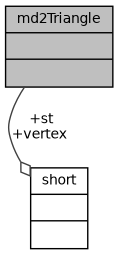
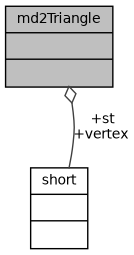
edge "md2Triangle" -> "short": reversed
